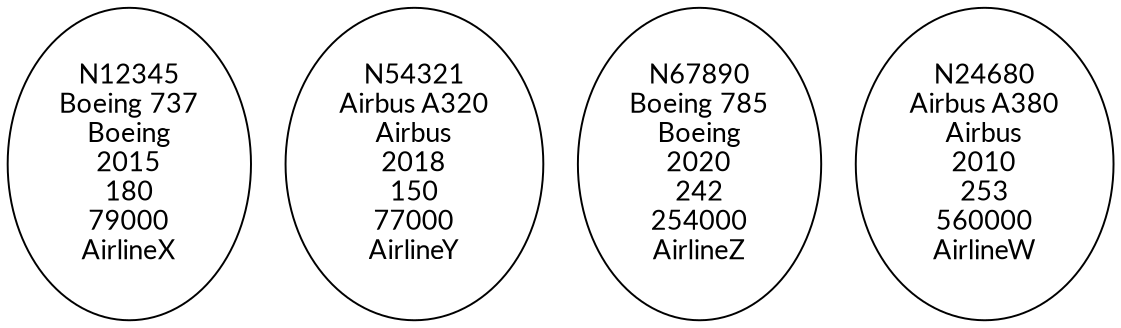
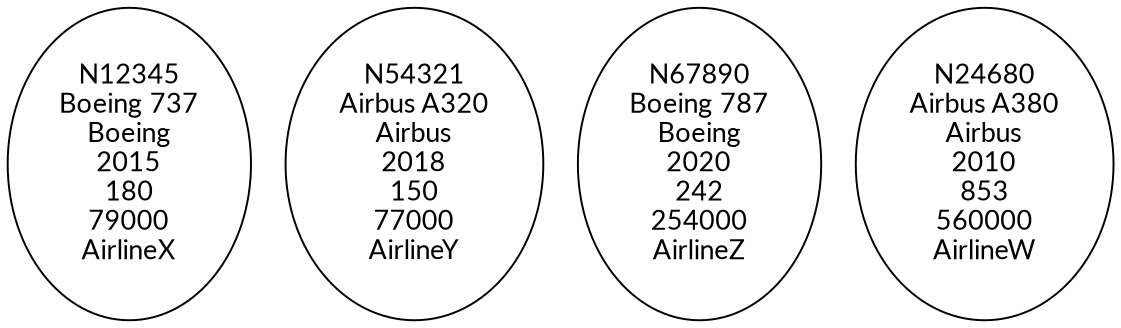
node "N67890 Boeing 785 Boeing 2020 242 254000 AirlineZ": label "N67890 Boeing 785 Boeing 2020 242 254000 AirlineZ" -> "N67890 Boeing 787 Boeing 2020 242 254000 AirlineZ"
node "N24680 Airbus A380 Airbus 2010 253 560000 AirlineW": label "N24680 Airbus A380 Airbus 2010 253 560000 AirlineW" -> "N24680 Airbus A380 Airbus 2010 853 560000 AirlineW"
